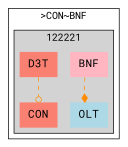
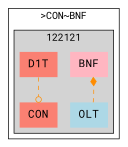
cluster "122221": label "122221" -> "122121"
node "D3T": label "D3T" -> "D1T"
edge "BNF" -> "OLT": reversed
